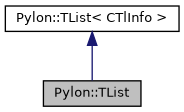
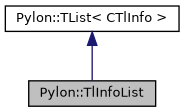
node "Pylon::TList": label "Pylon::TList" -> "Pylon::TlInfoList"
